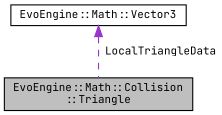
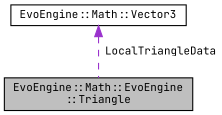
node "EvoEngine::Math::Collision ::Triangle": label "EvoEngine::Math::Collision ::Triangle" -> "EvoEngine::Math::EvoEngine ::Triangle"
